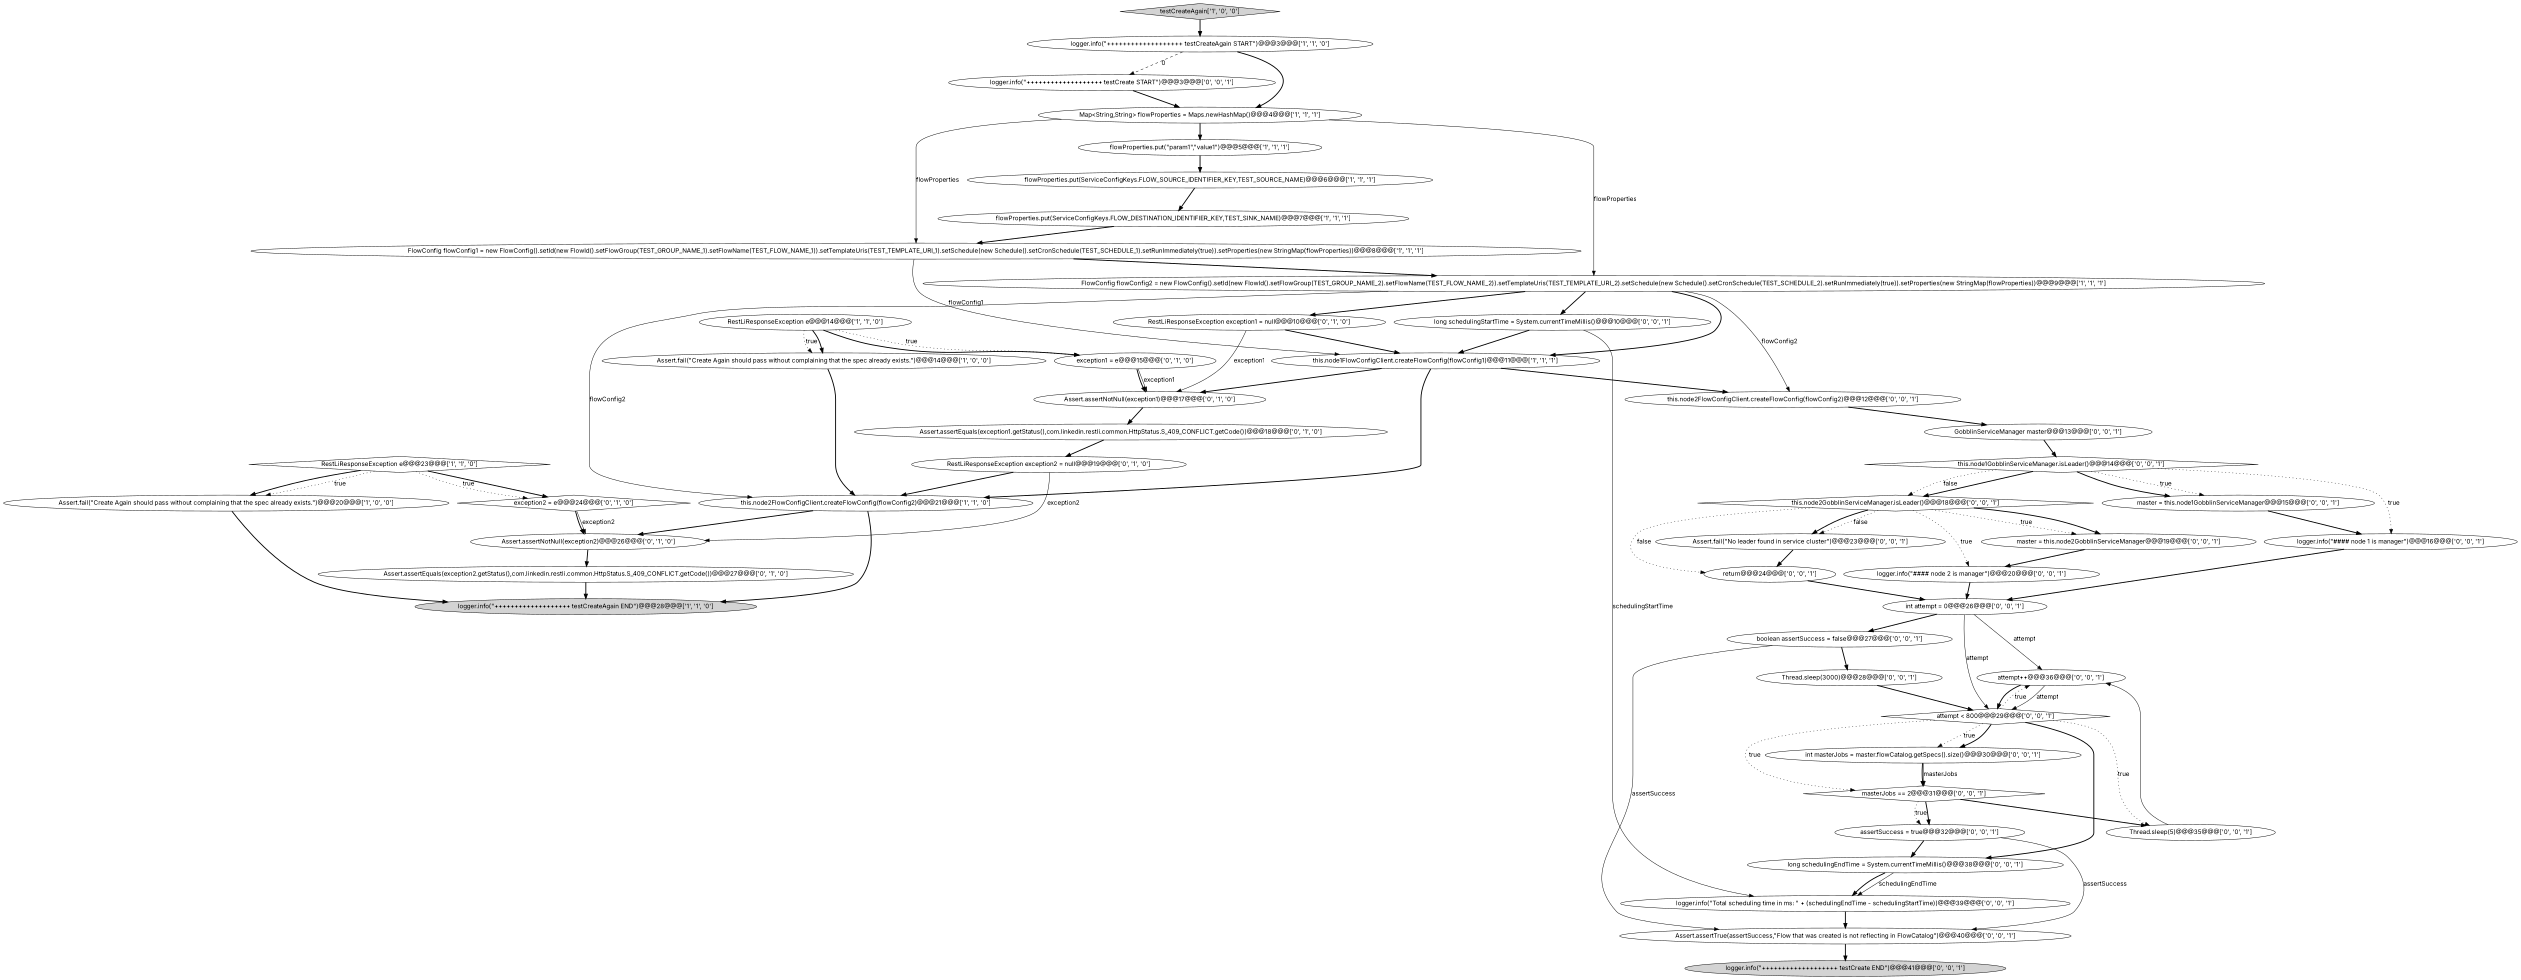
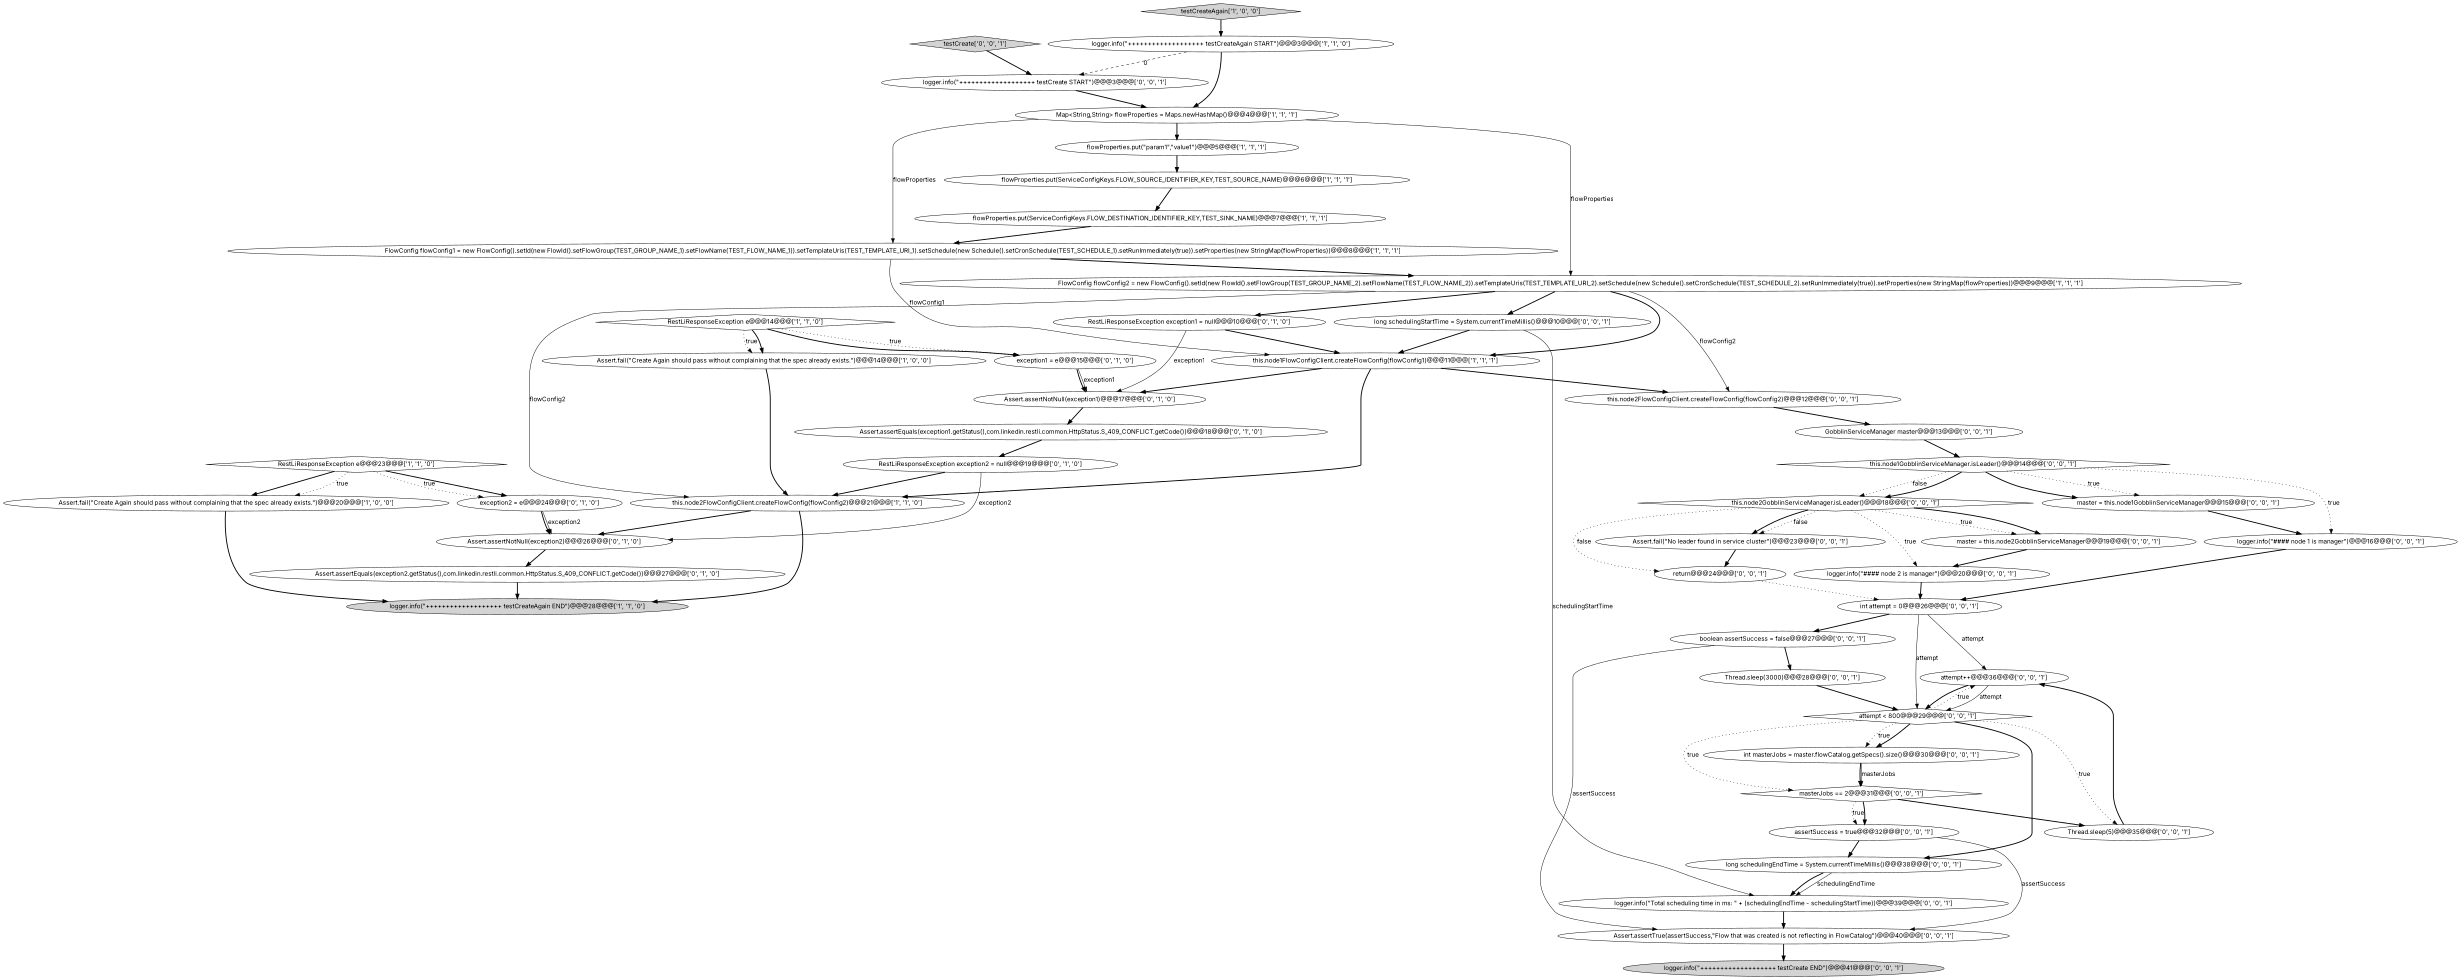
node "testCreate['0', '0', '1']": added
node "RestLiResponseException e@@@14@@@['1', '1', '0']": shape ellipse -> diamond
node "exception2 = e@@@24@@@['0', '1', '0']": shape diamond -> ellipse
edge "return@@@24@@@['0', '0', '1']" -> "int attempt = 0@@@26@@@['0', '0', '1']": style bold -> dotted
edge "Thread.sleep(5)@@@35@@@['0', '0', '1']" -> "attempt++@@@36@@@['0', '0', '1']": style solid -> bold
